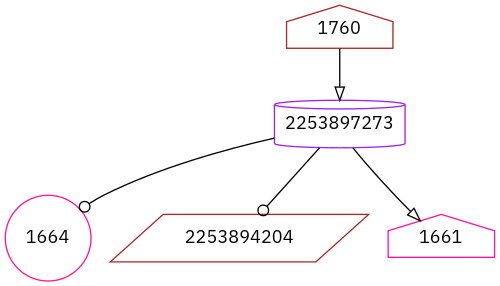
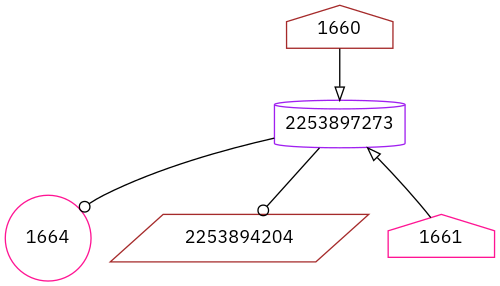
node "1760": label "1760" -> "1660"
edge "2253897273" -> "1661": reversed
